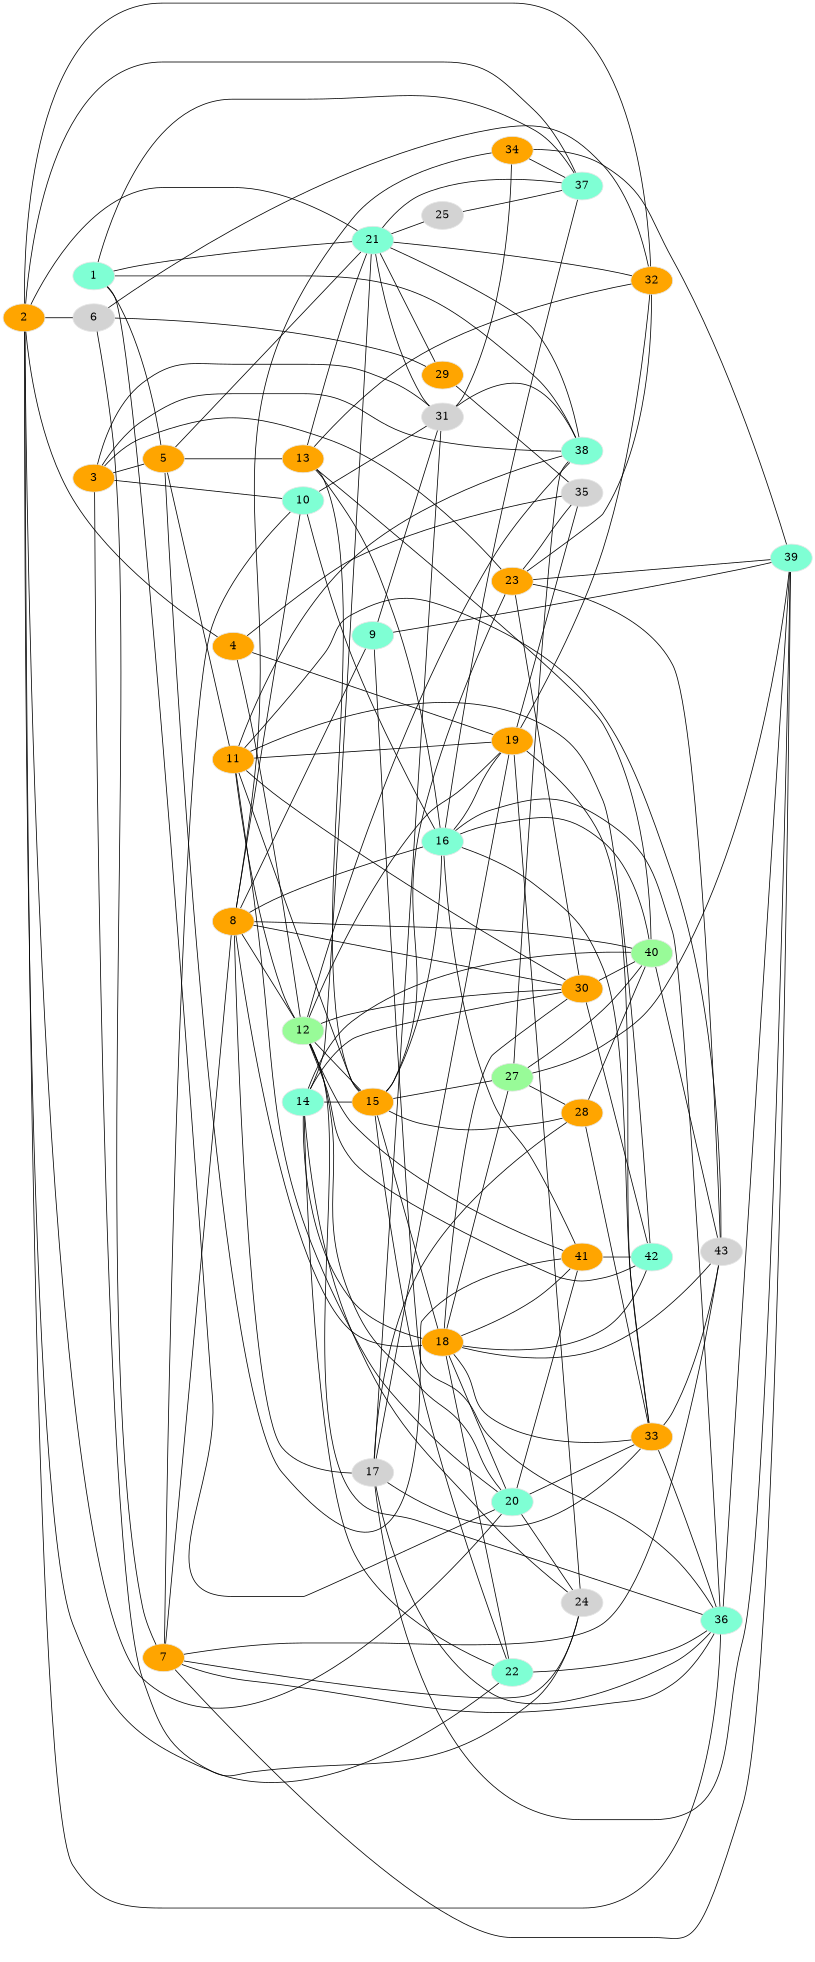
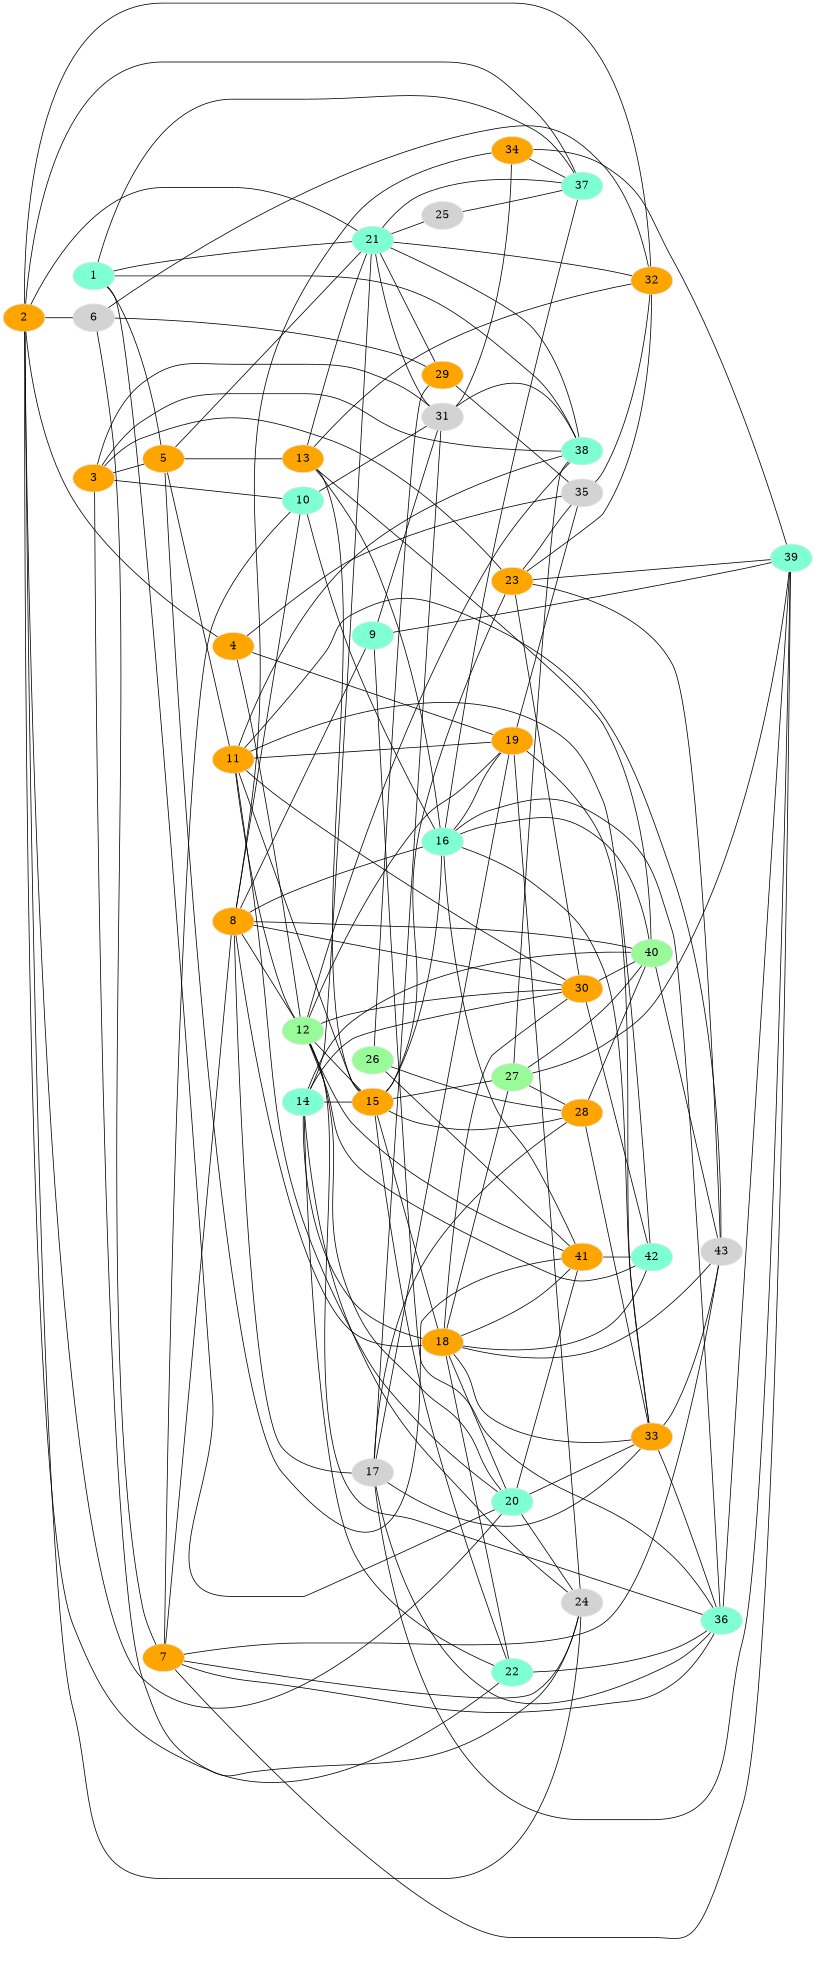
edge "32" -- "19": now "32" -- "35"
node "26": added
edge "2" -- "36": now "2" -- "24"
